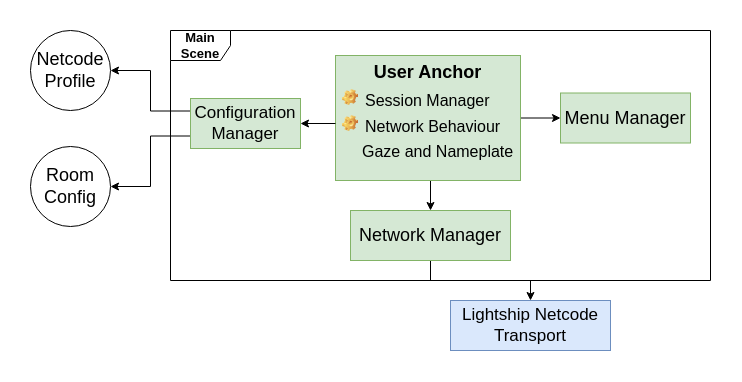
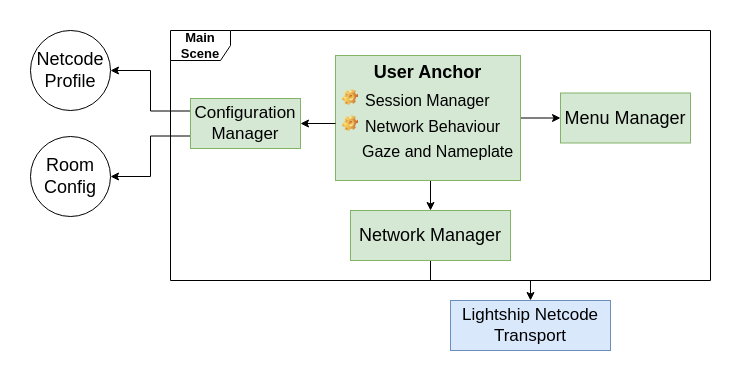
node "Room Config": moved (71, 187) -> (71, 177)
